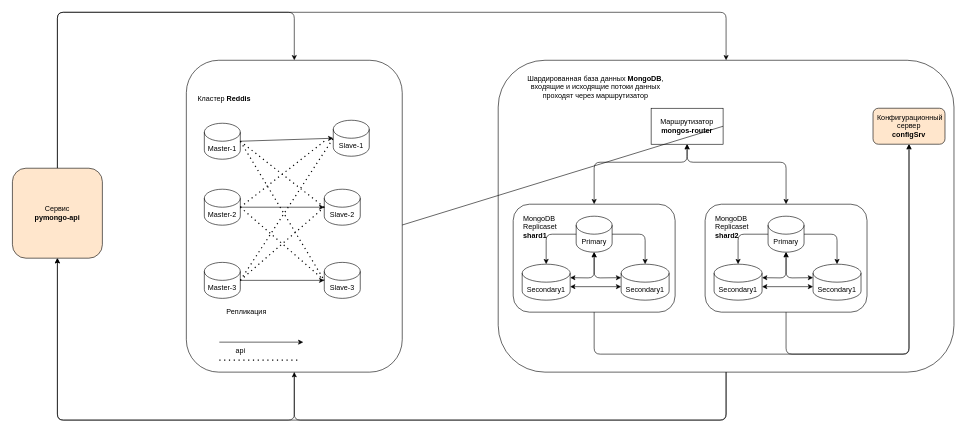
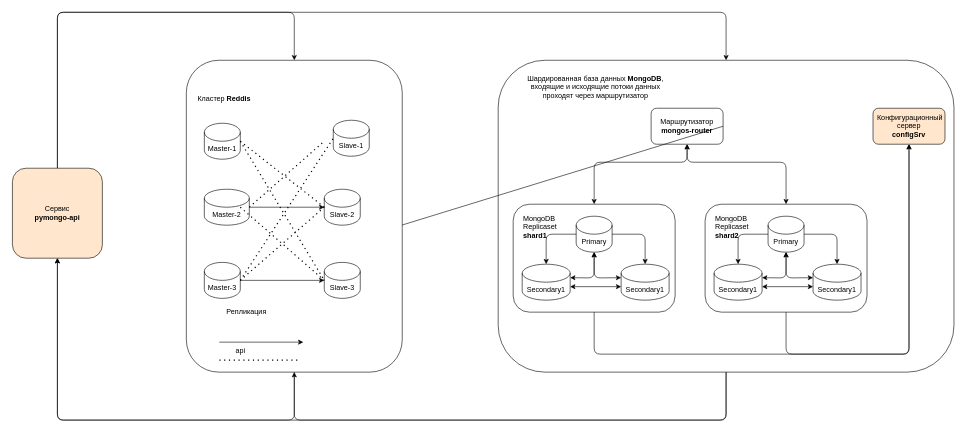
node "Маршрутизатор mongos-router": shape rectangle -> rounded rectangle
edge "Master-1" -> "Slave-1": removed
node "Master-2": size 36x36 -> 45x36
